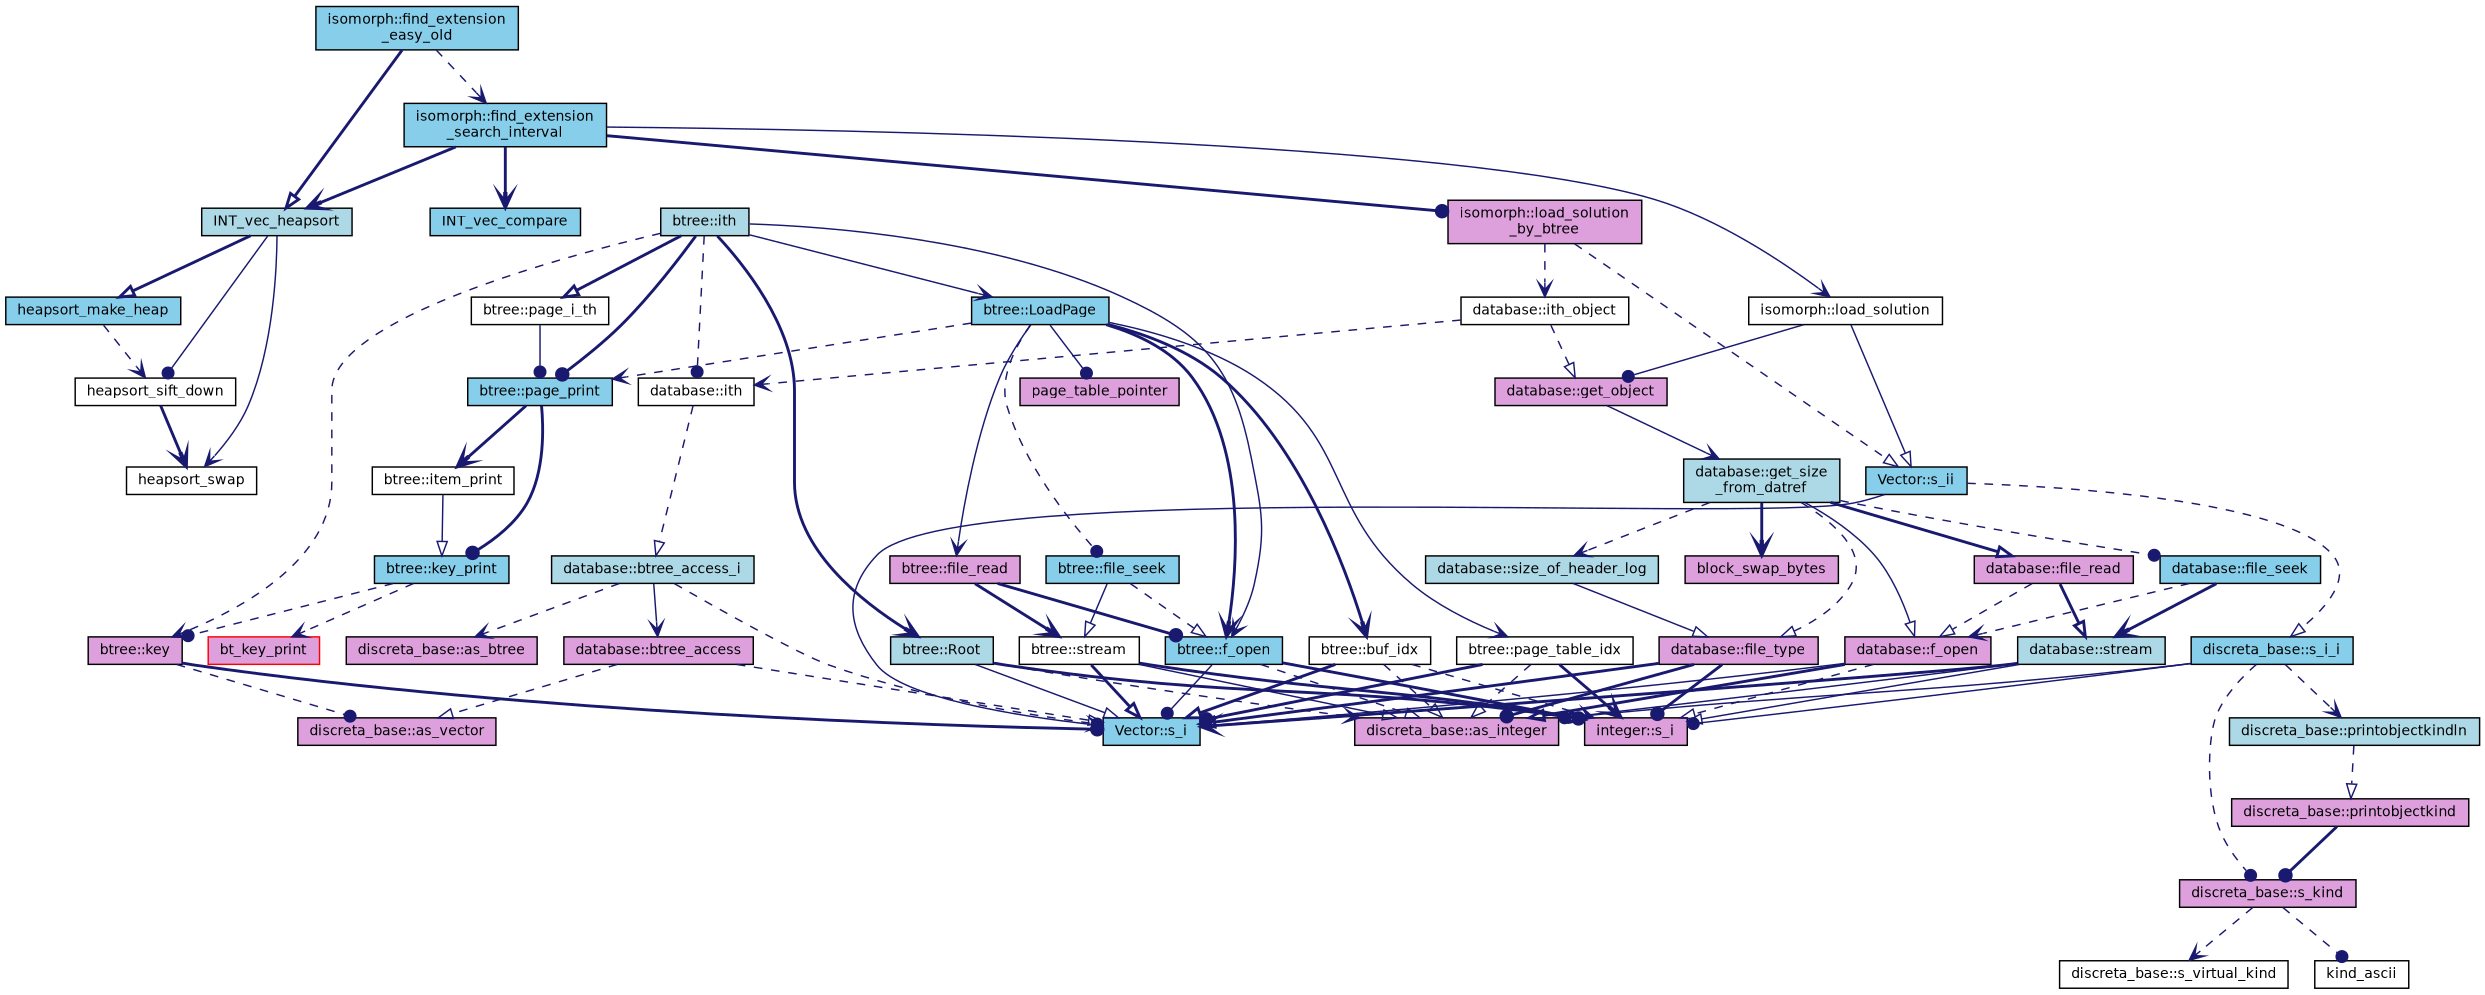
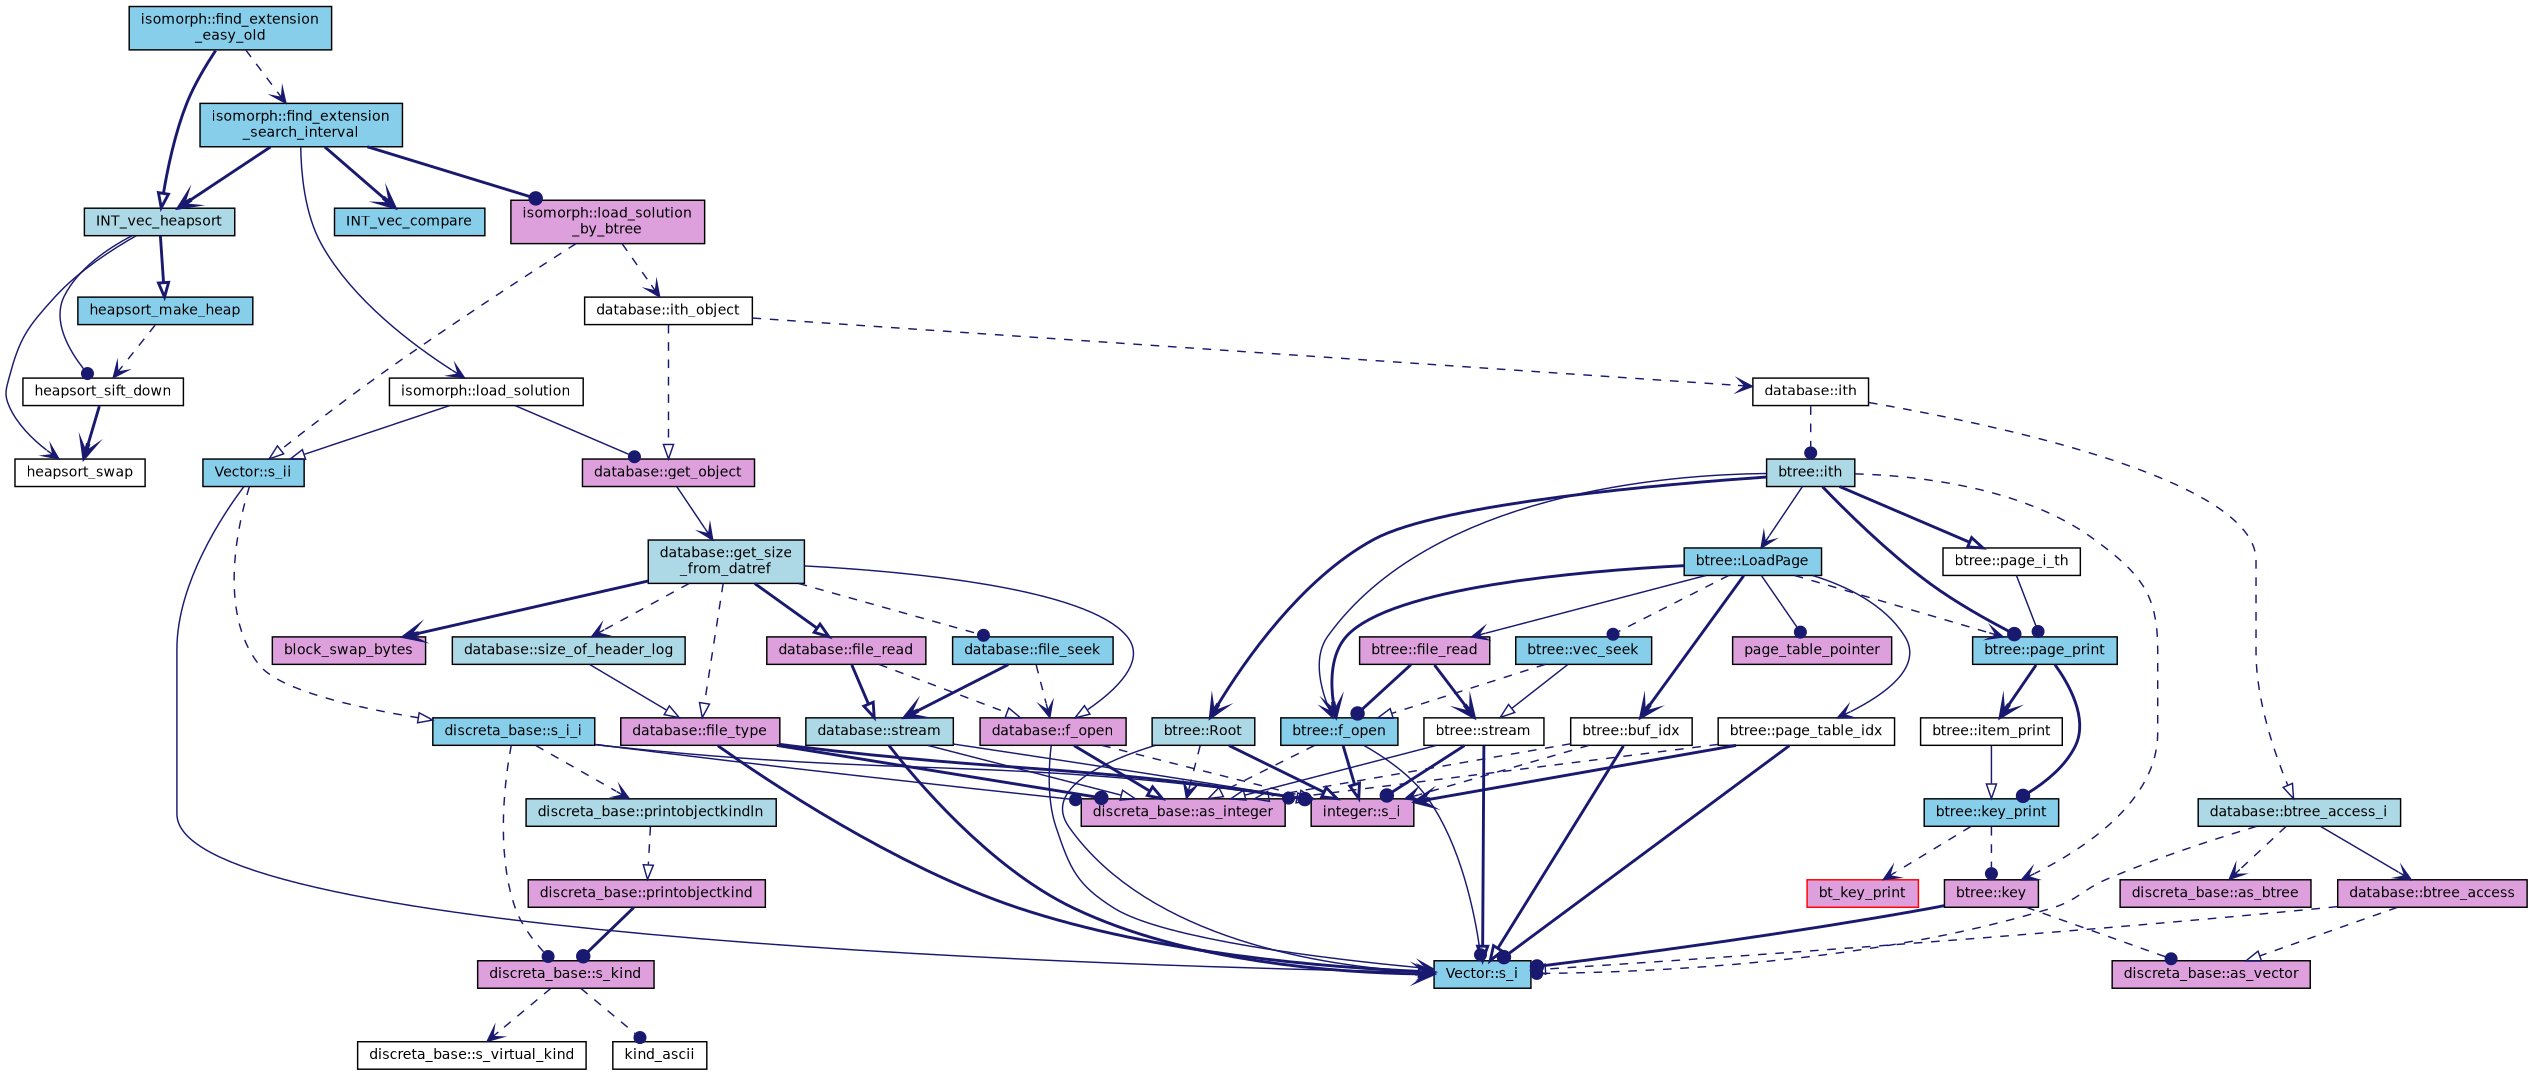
edge "btree::ith" -> "database::ith": reversed
node "btree::file_seek": label "btree::file_seek" -> "btree::vec_seek"
edge "btree::page_table_idx" -> "discreta_base::as_integer": arrowhead onormal -> dot
